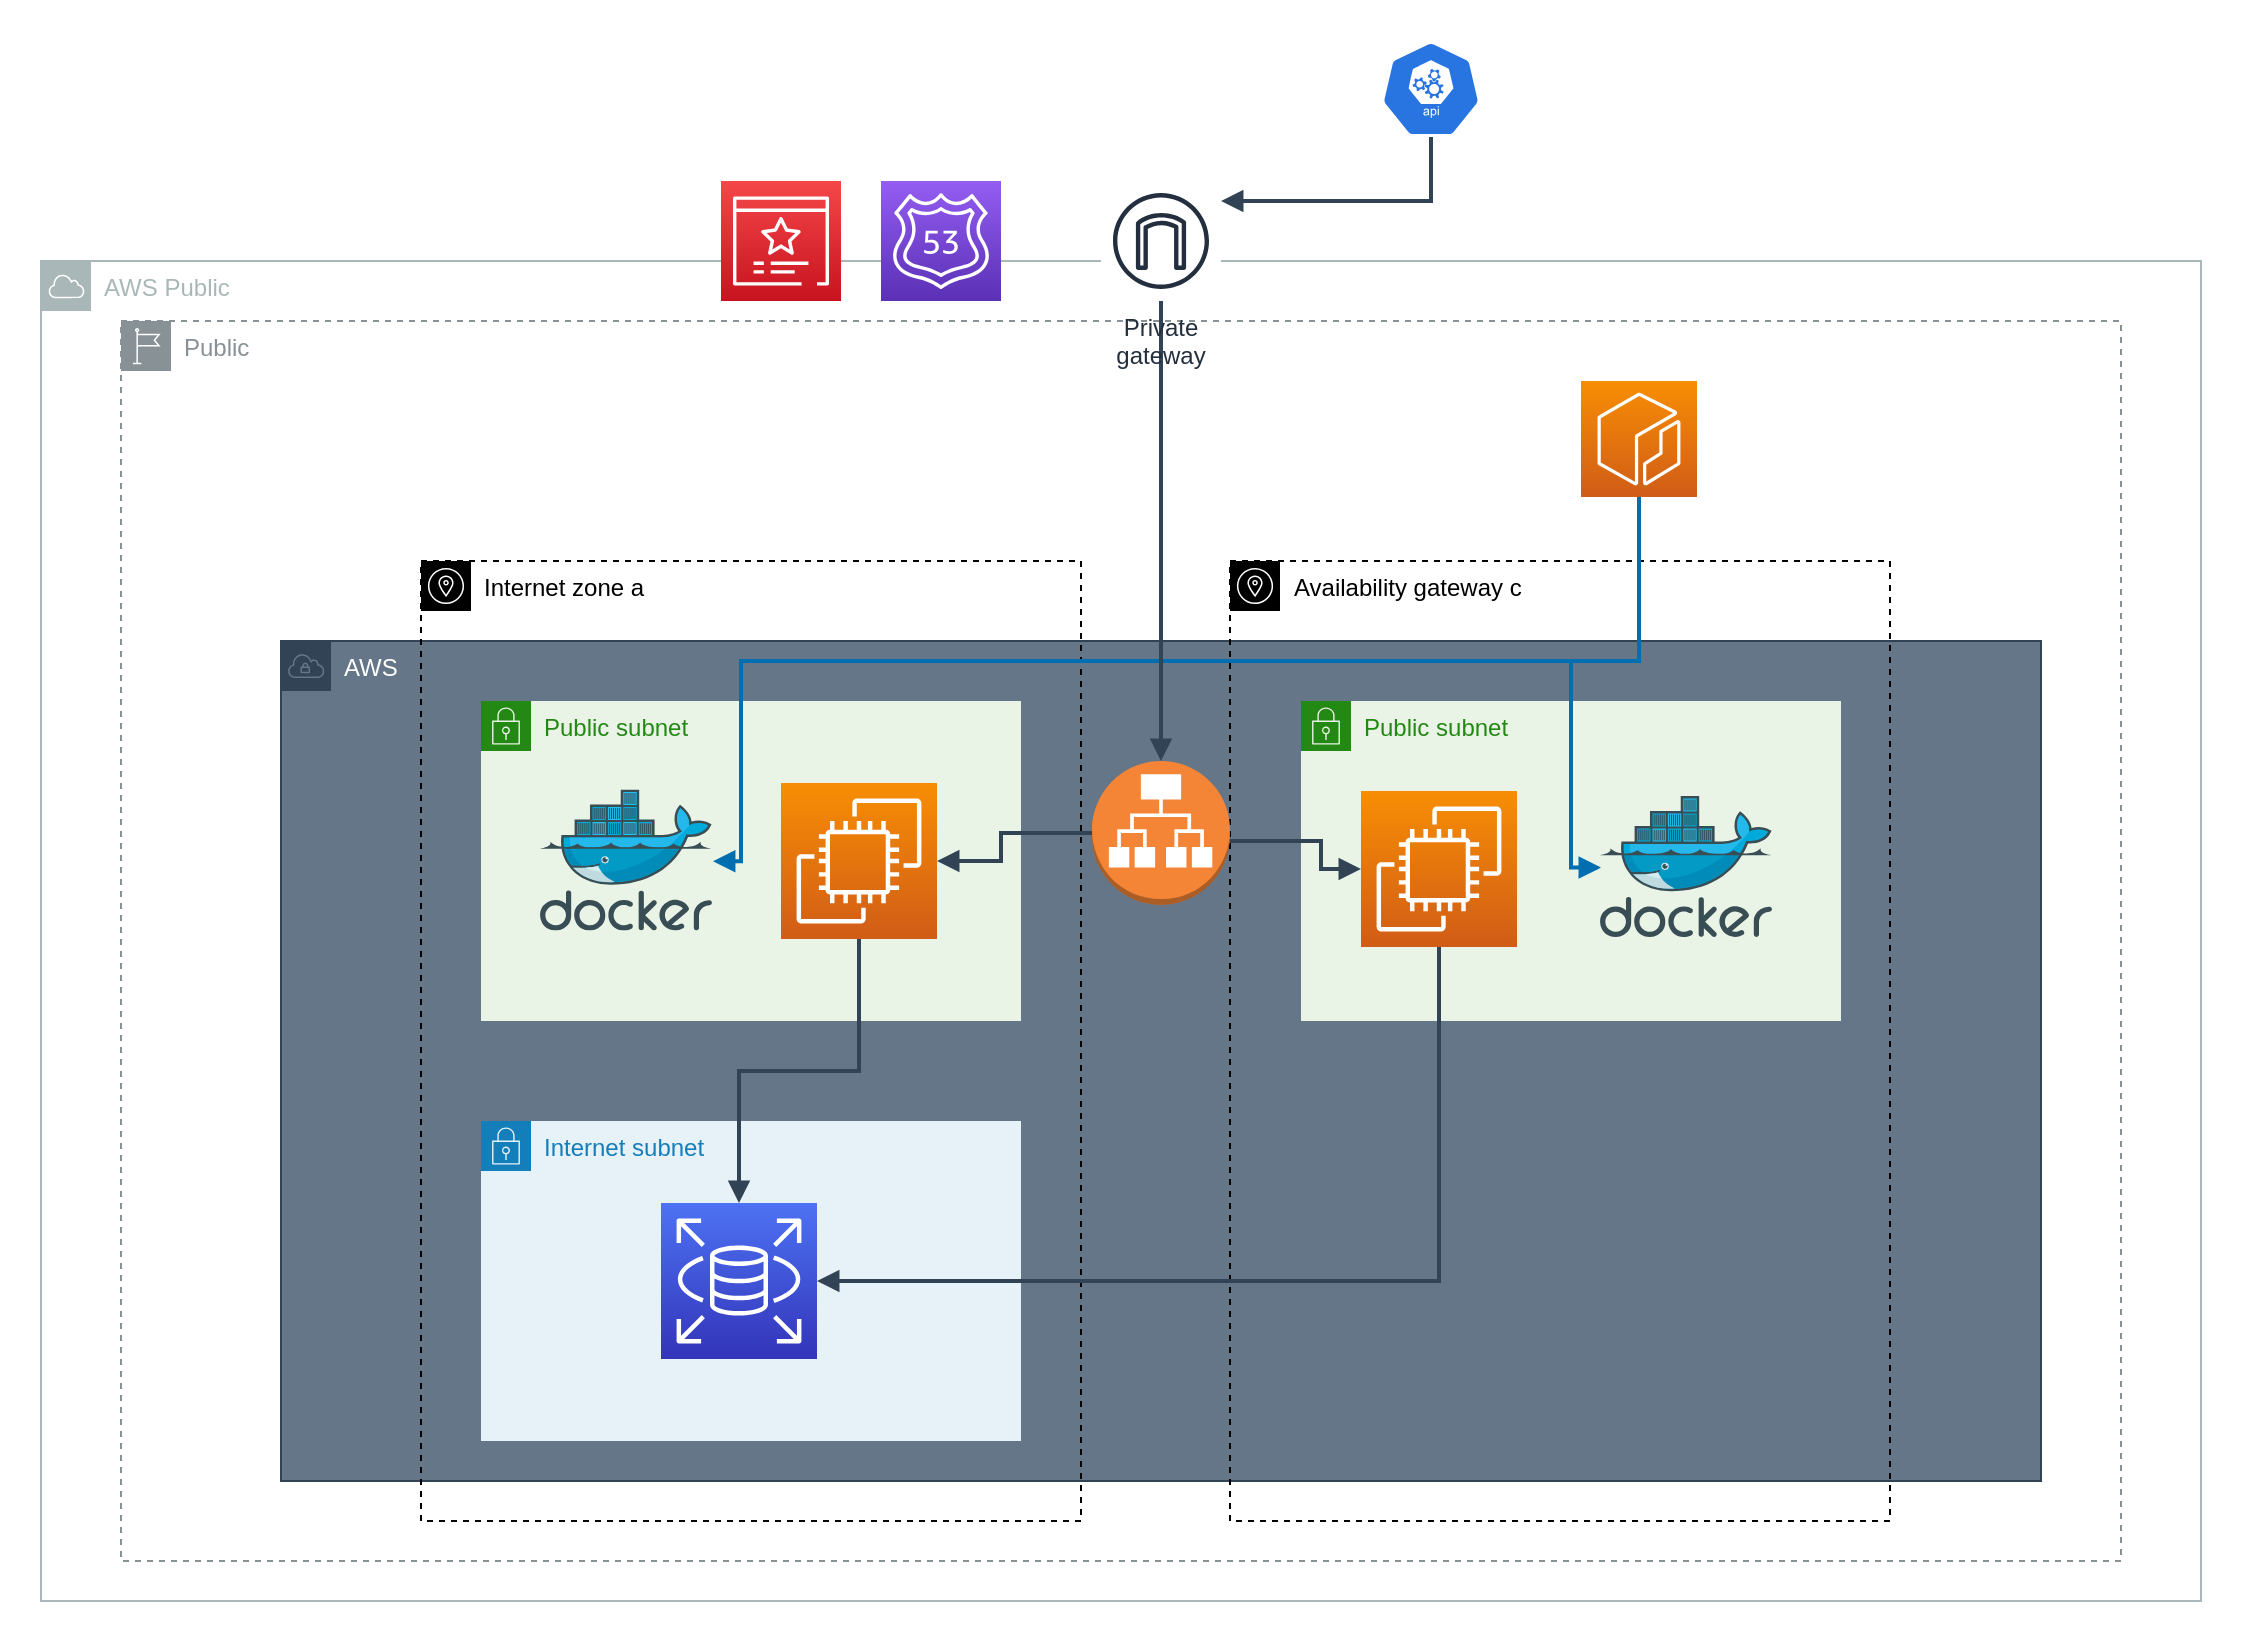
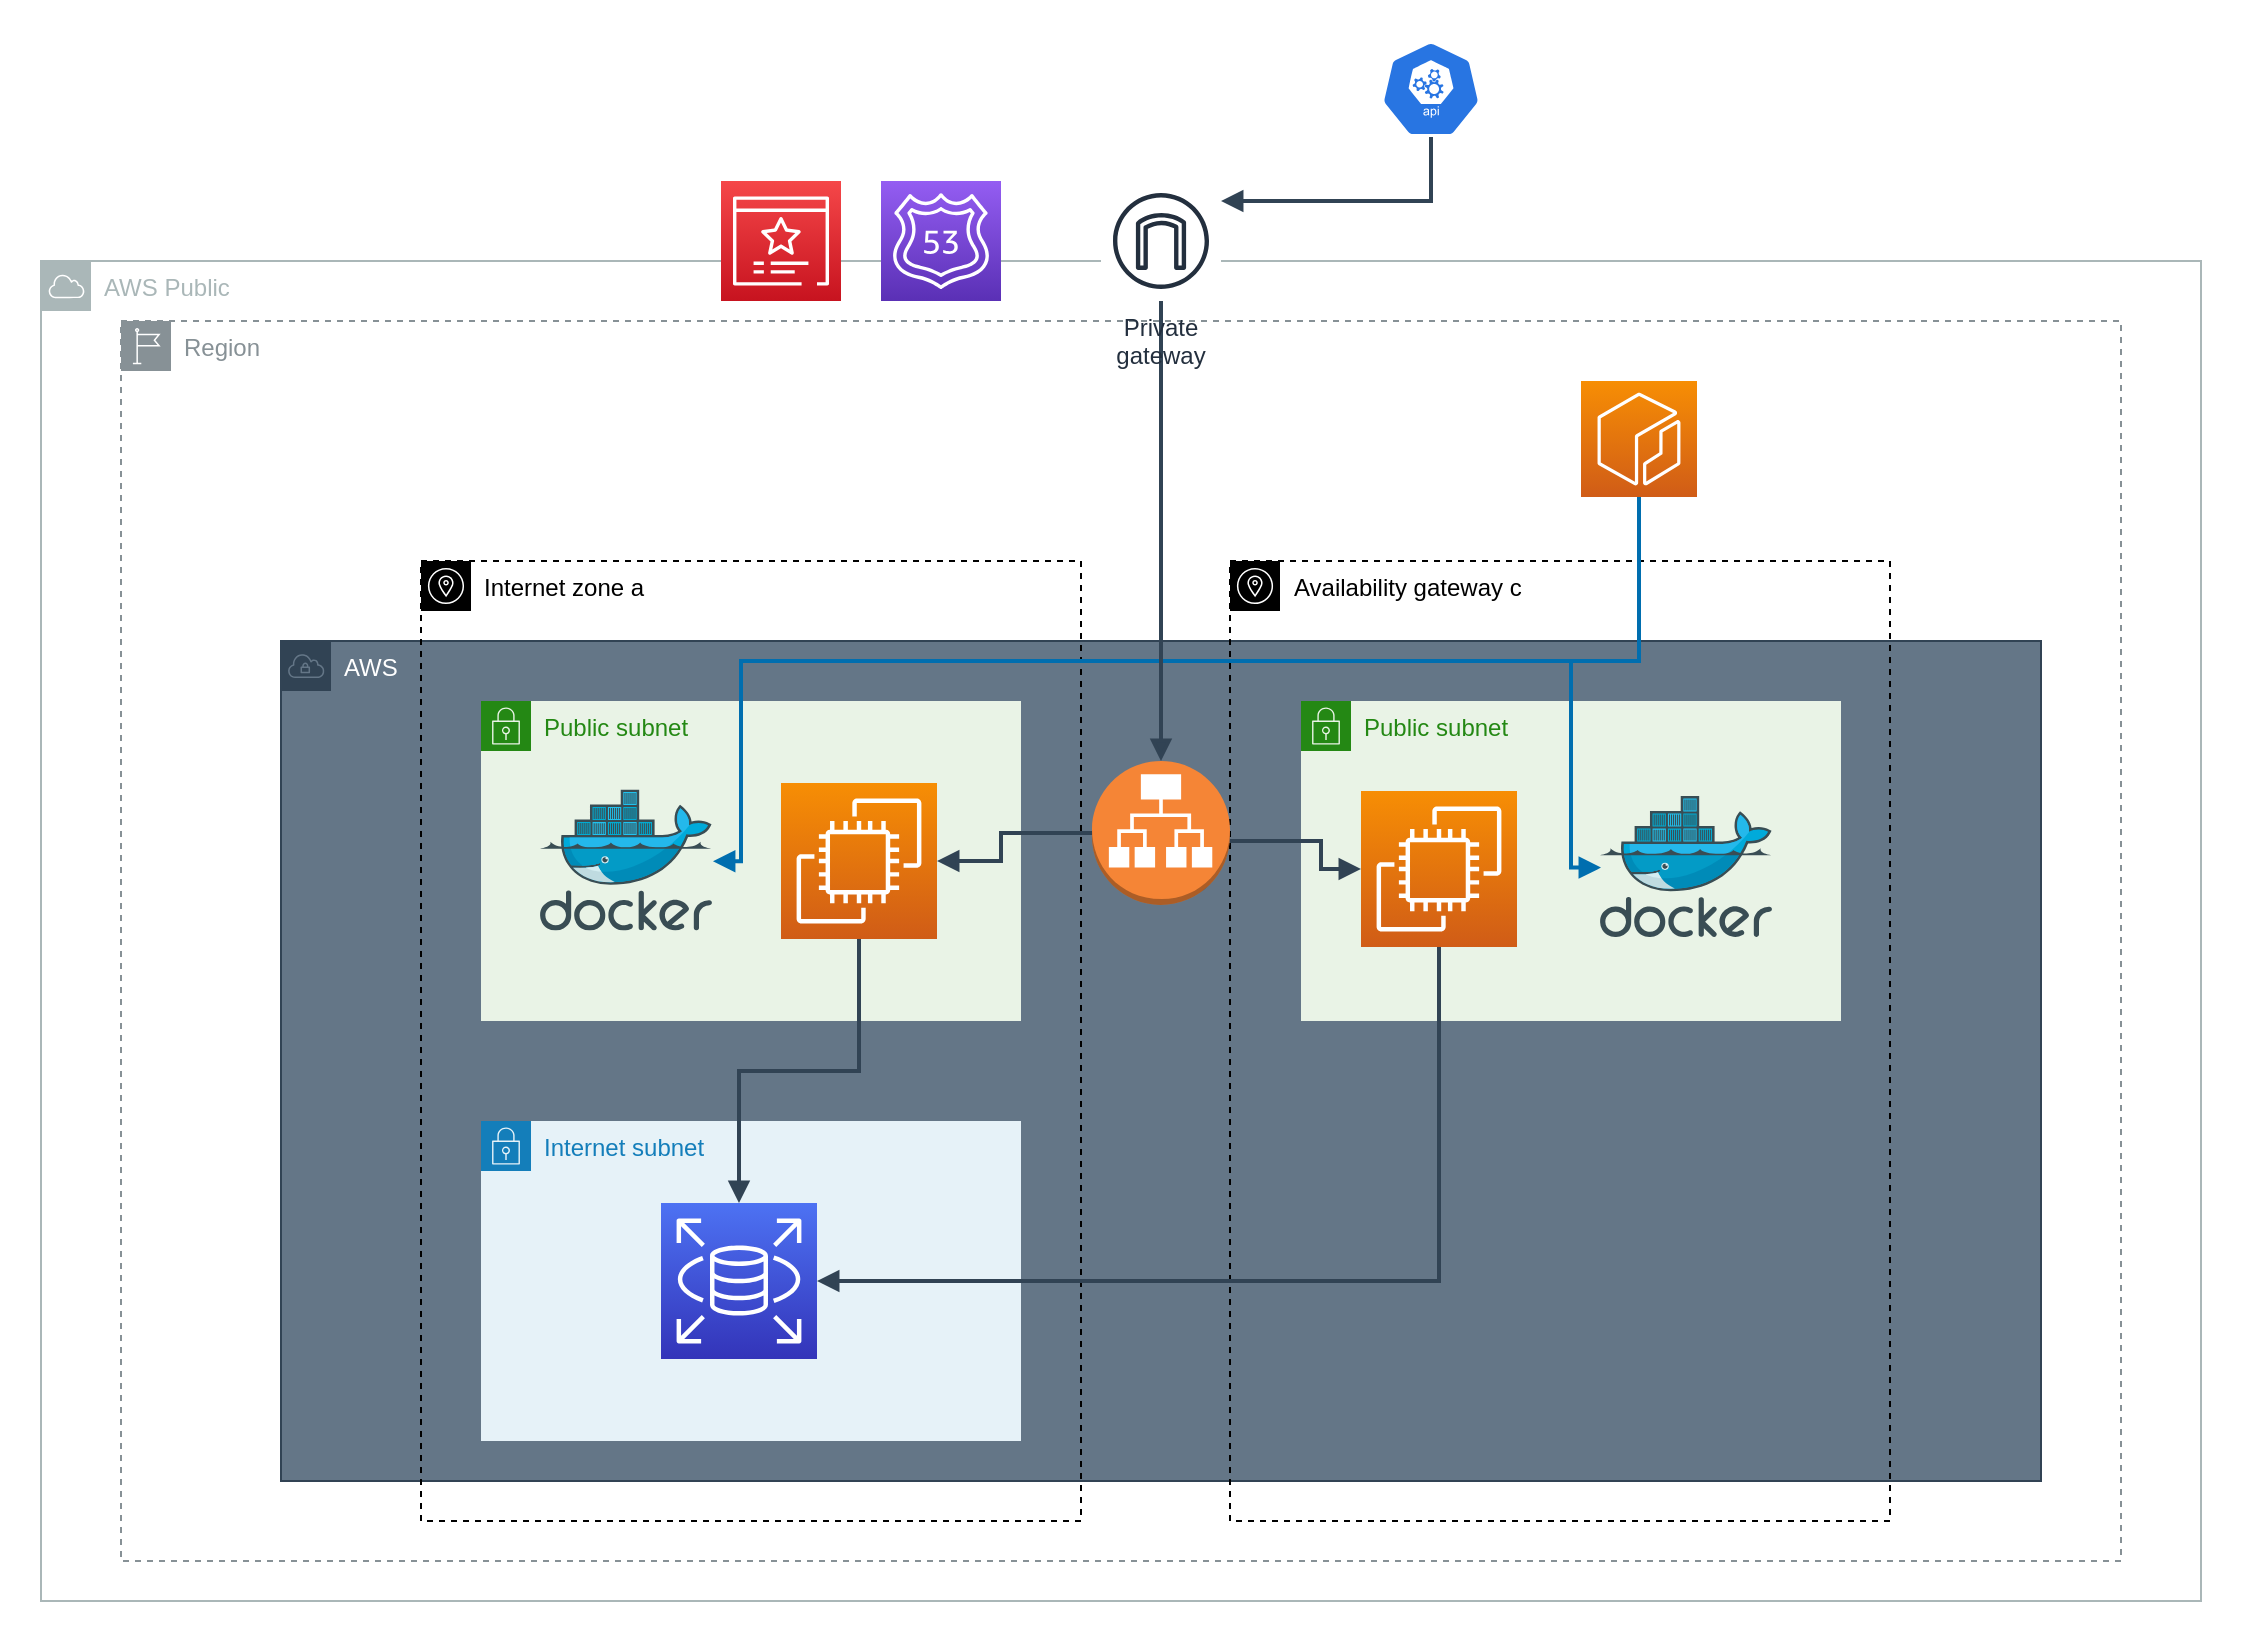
node "Public": label "Public" -> "Region"
